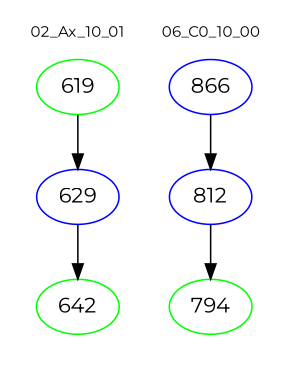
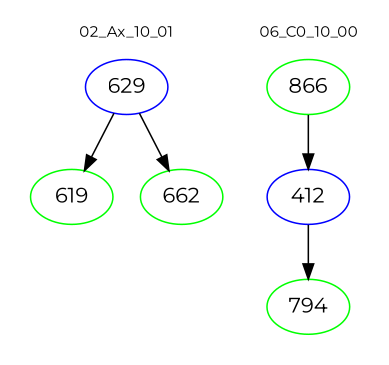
node "866": color blue -> green
edge "619" -> "629": reversed
node "812": label "812" -> "412"
node "642": label "642" -> "662"
